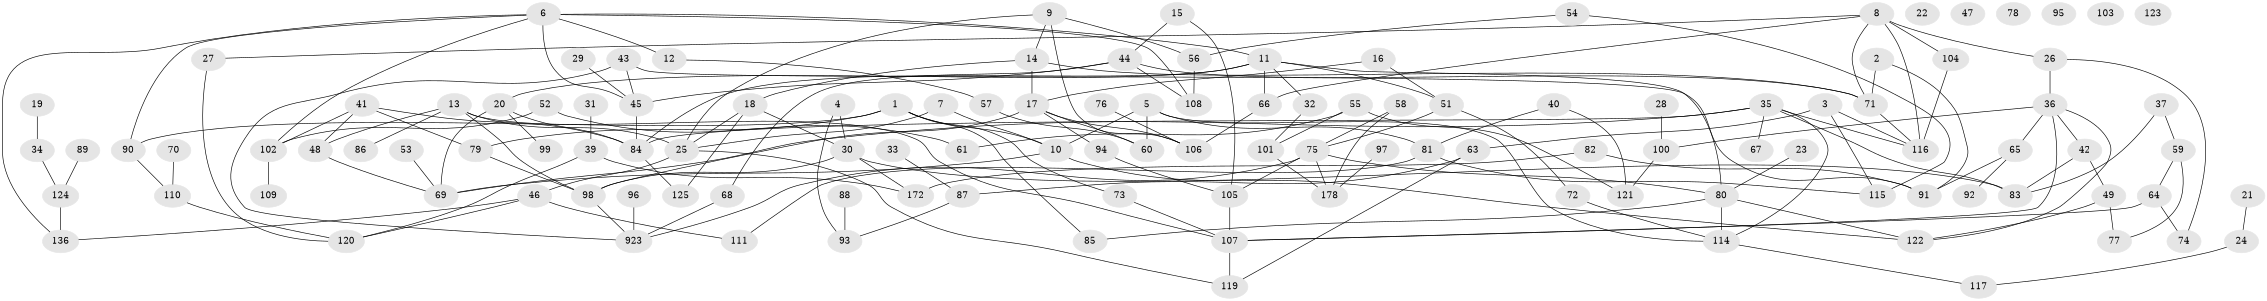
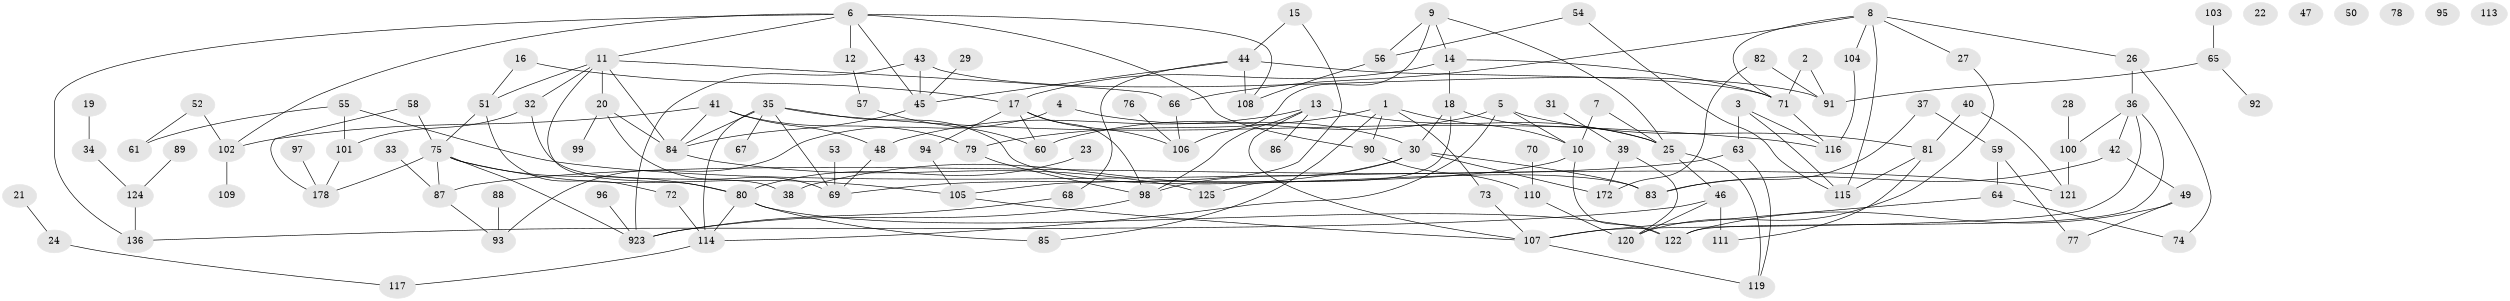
node "123": label "123" -> "113"
node "50": added
edge "8" -- "116": now "8" -- "115"
edge "36" -- "65": now "103" -- "65"
edge "75" -- "87": added
node "38": added
